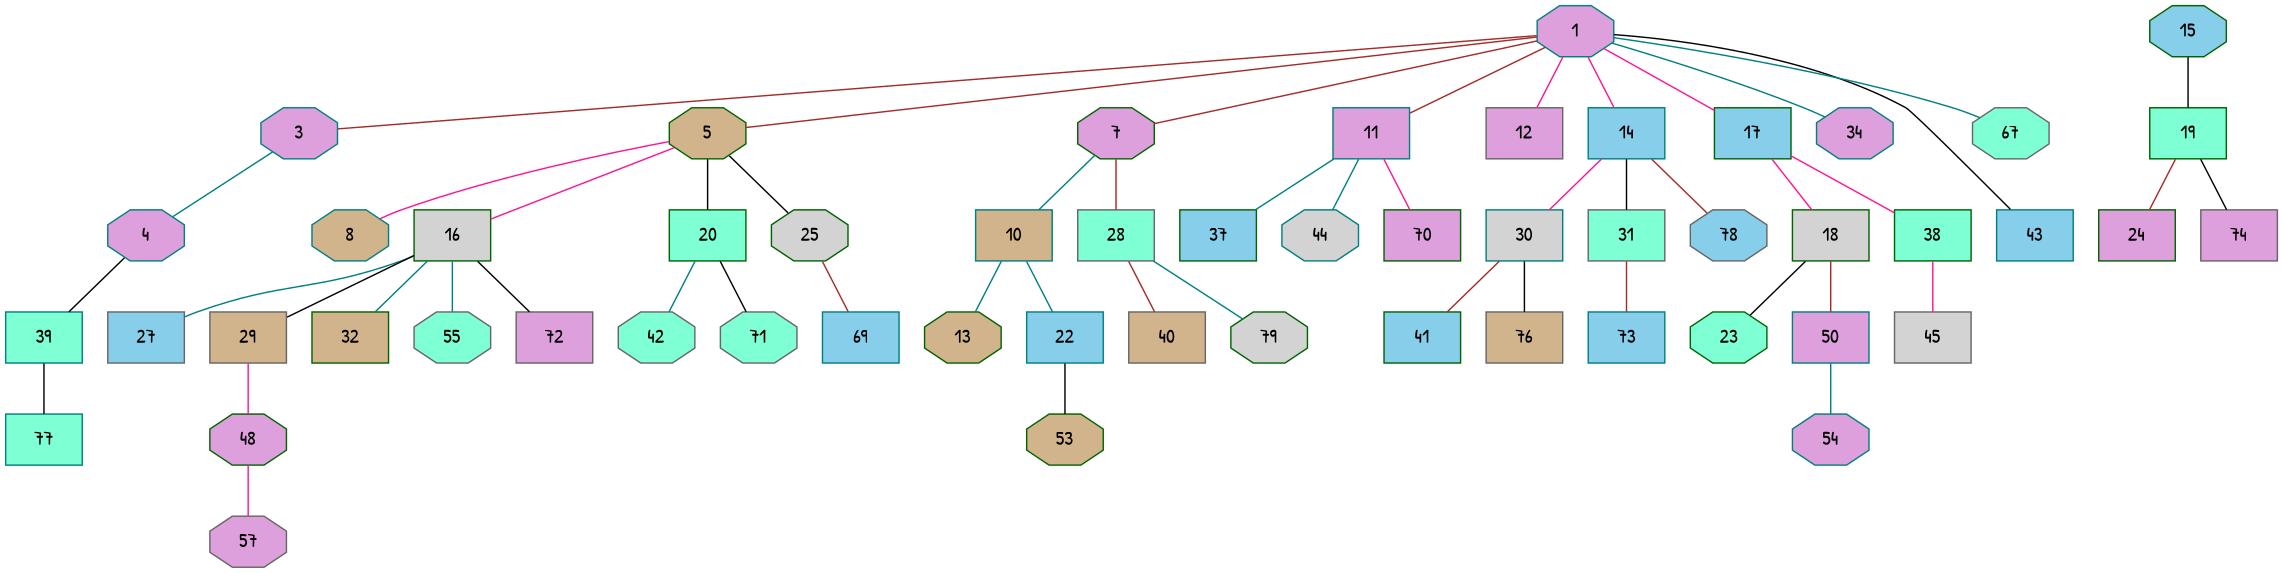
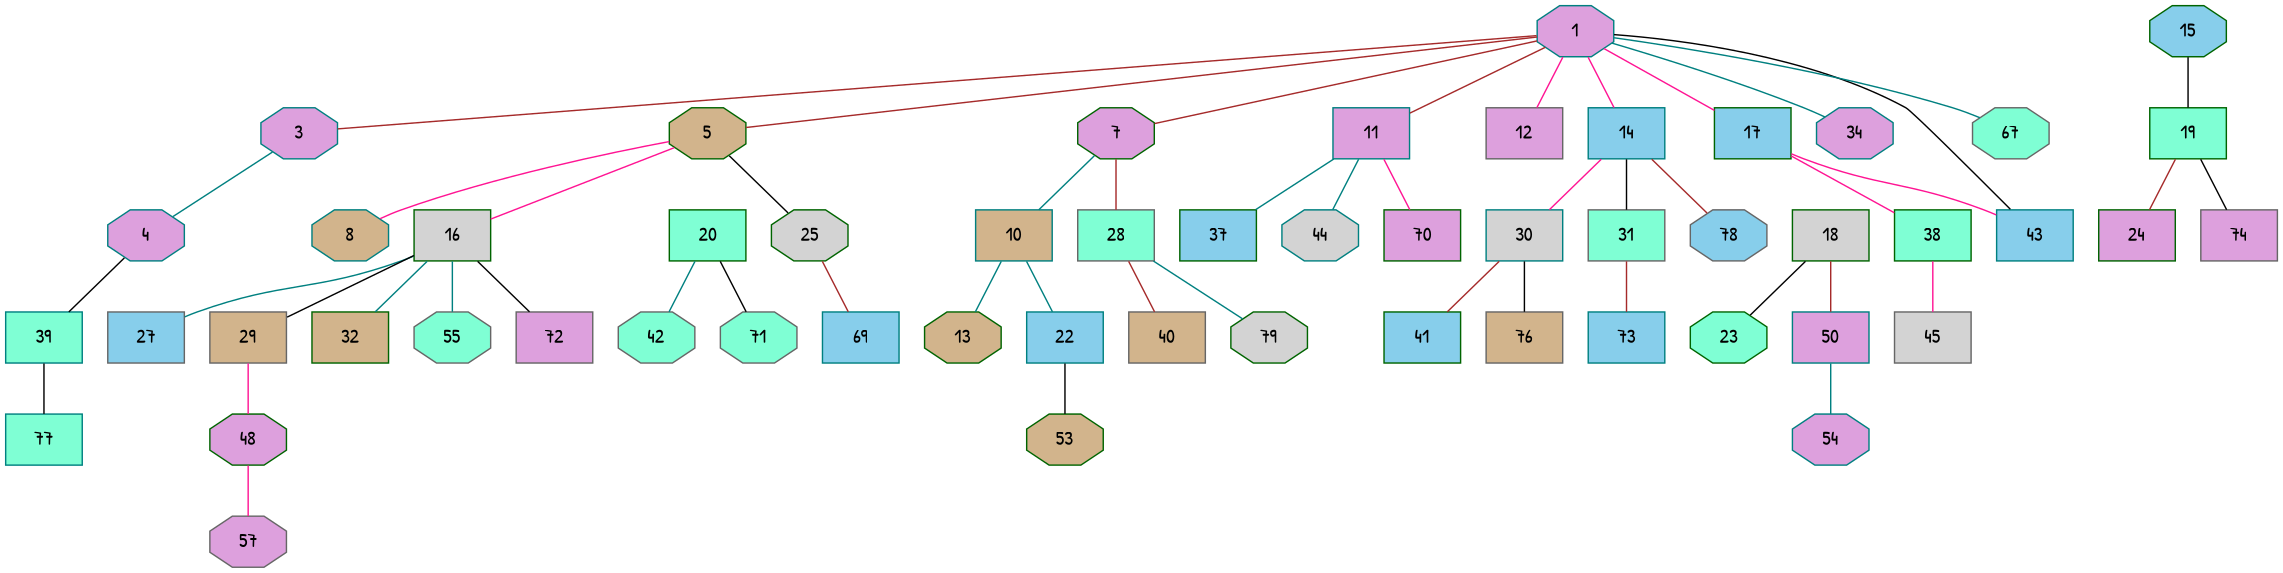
edge "5" -- "20": removed
edge "17" -- "18": now "17" -- "43"
